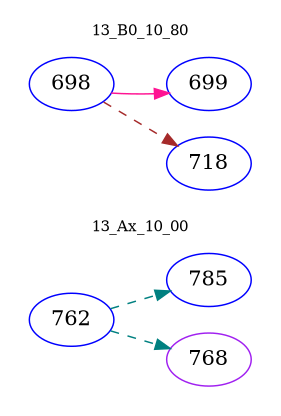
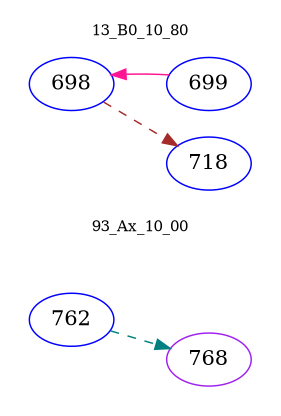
edge "698" -> "699": reversed
cluster "13_Ax_10_00": label "13_Ax_10_00" -> "93_Ax_10_00"
node "785": removed
